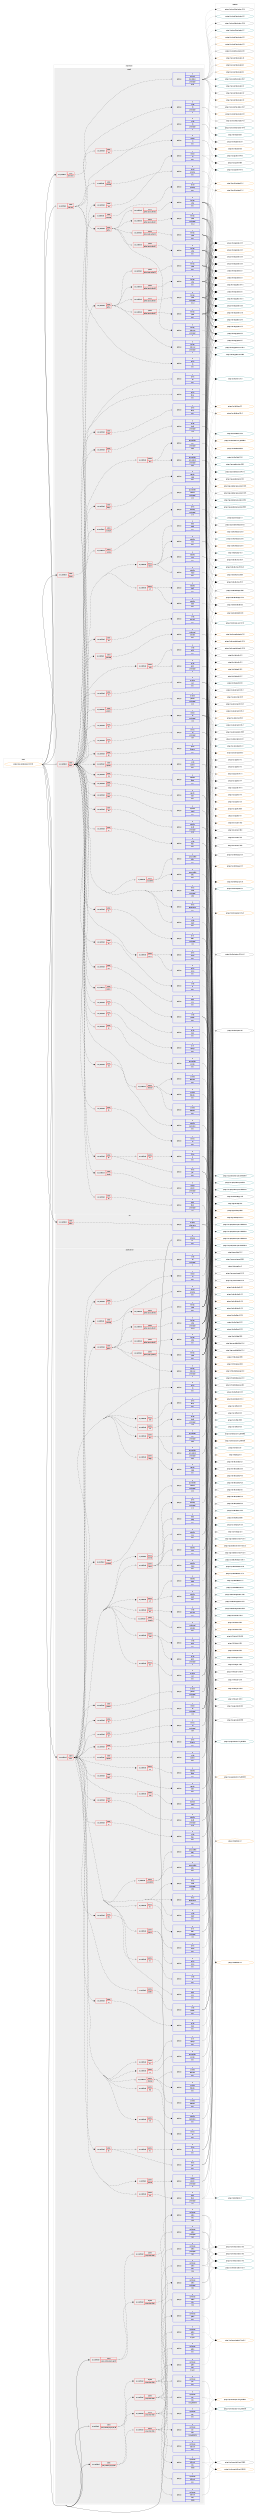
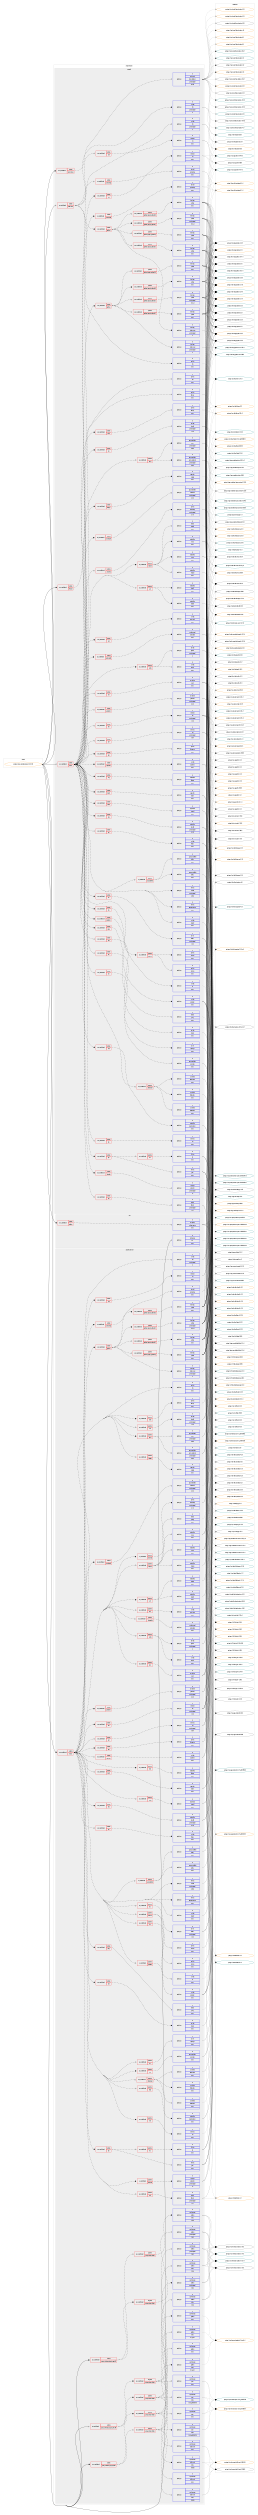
node "portage://sys-apps/dtc-1.4.4-r1": removed
